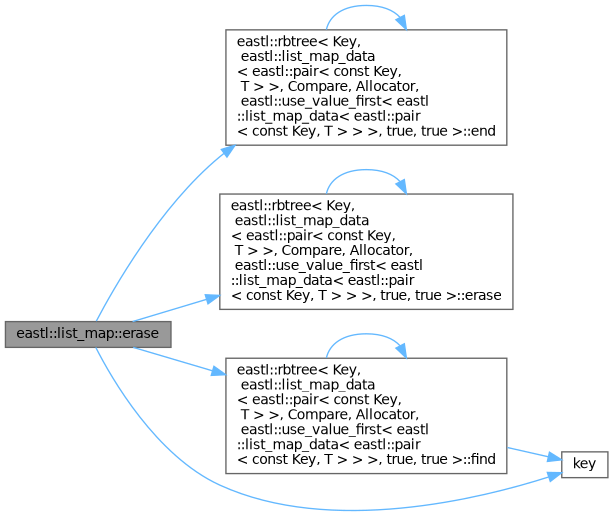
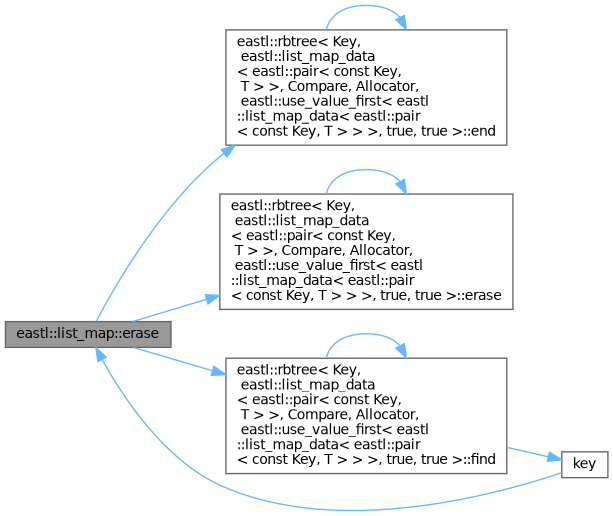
edge "eastl::list_map::erase" -> "key": reversed
